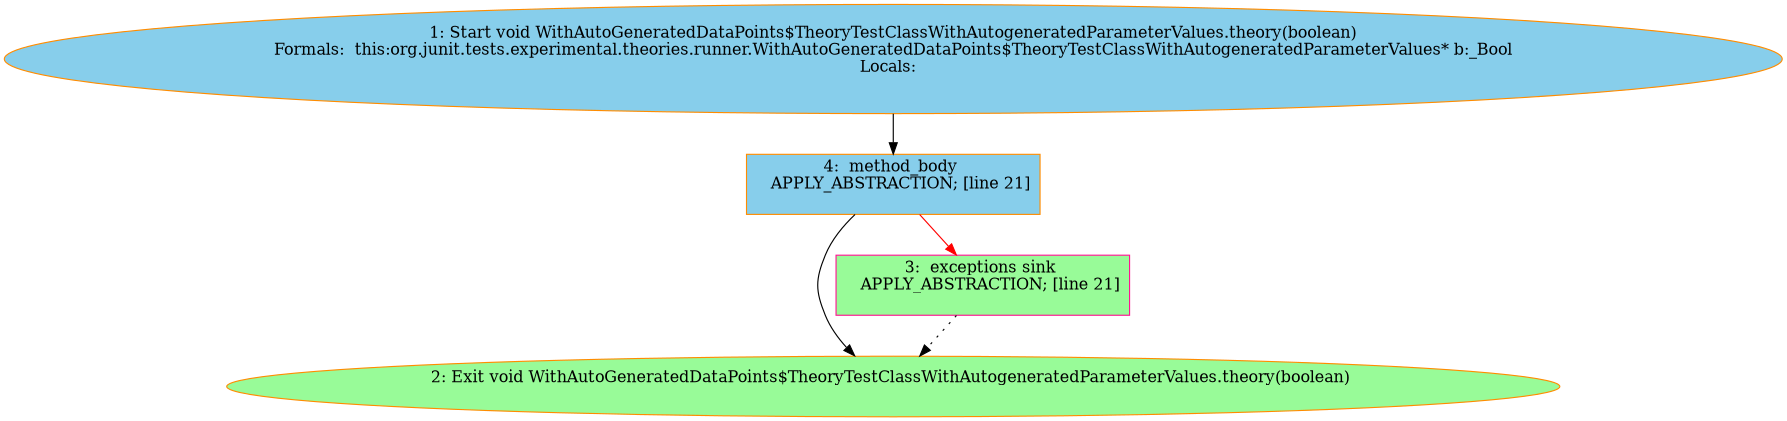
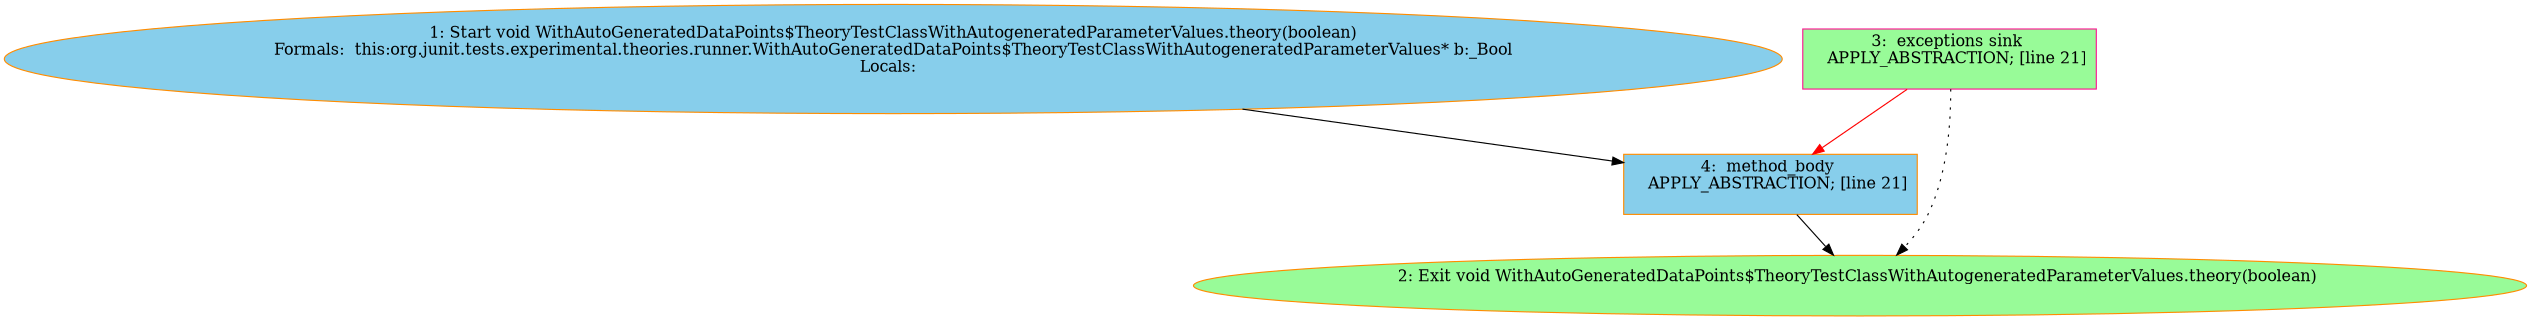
edge "4:  method_body APPLY_ABSTRACTION; [line 21]" -> "3:  exceptions sink APPLY_ABSTRACTION; [line 21]": reversed
